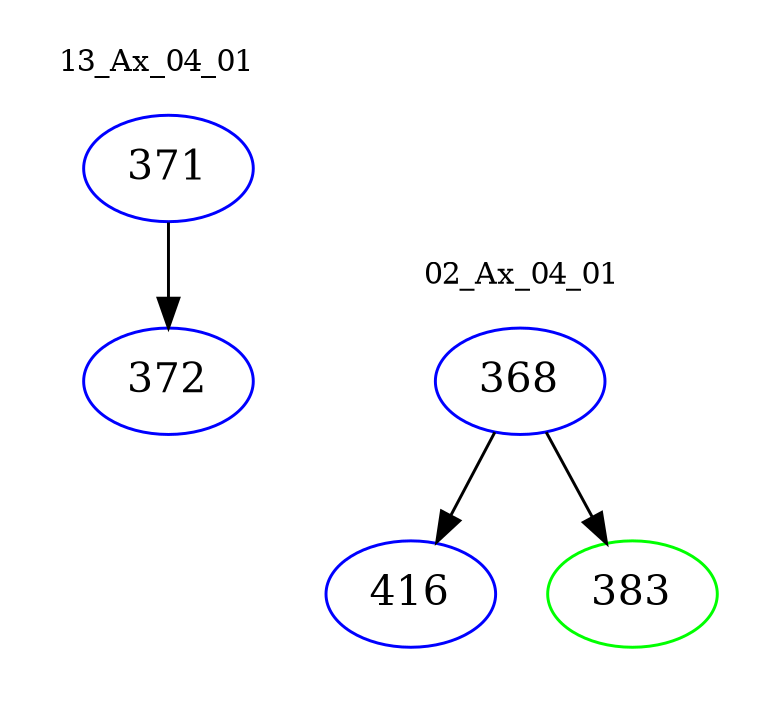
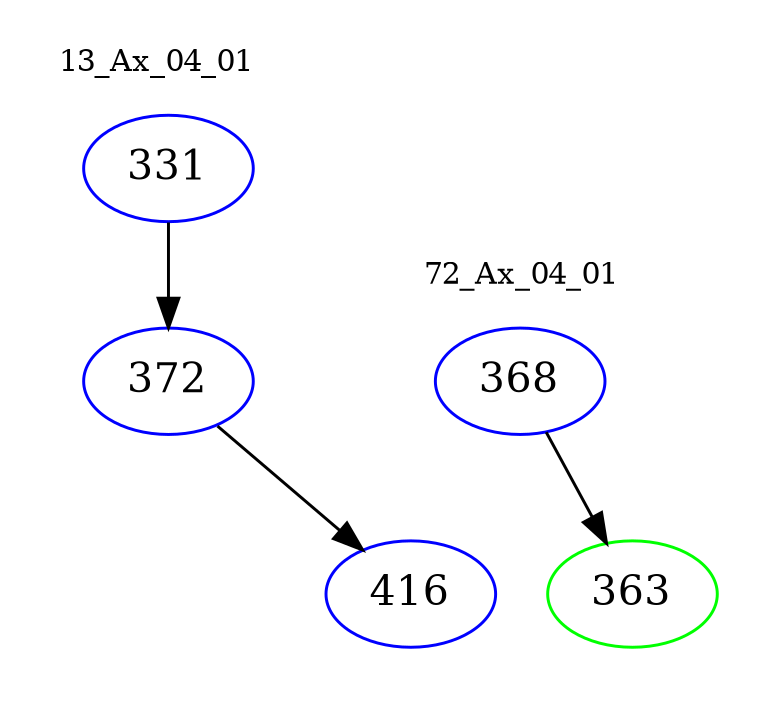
node "371": label "371" -> "331"
cluster "02_Ax_04_01": label "02_Ax_04_01" -> "72_Ax_04_01"
edge "368" -> "416": now "372" -> "416"
node "383": label "383" -> "363"
